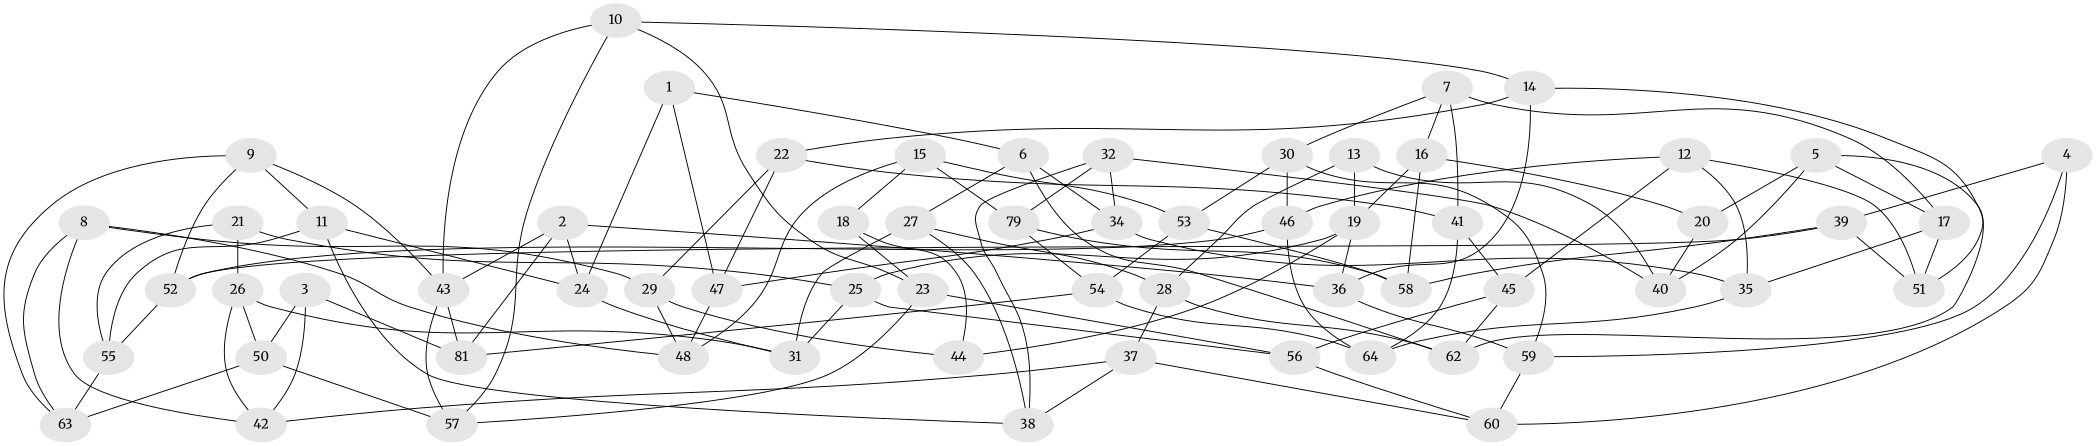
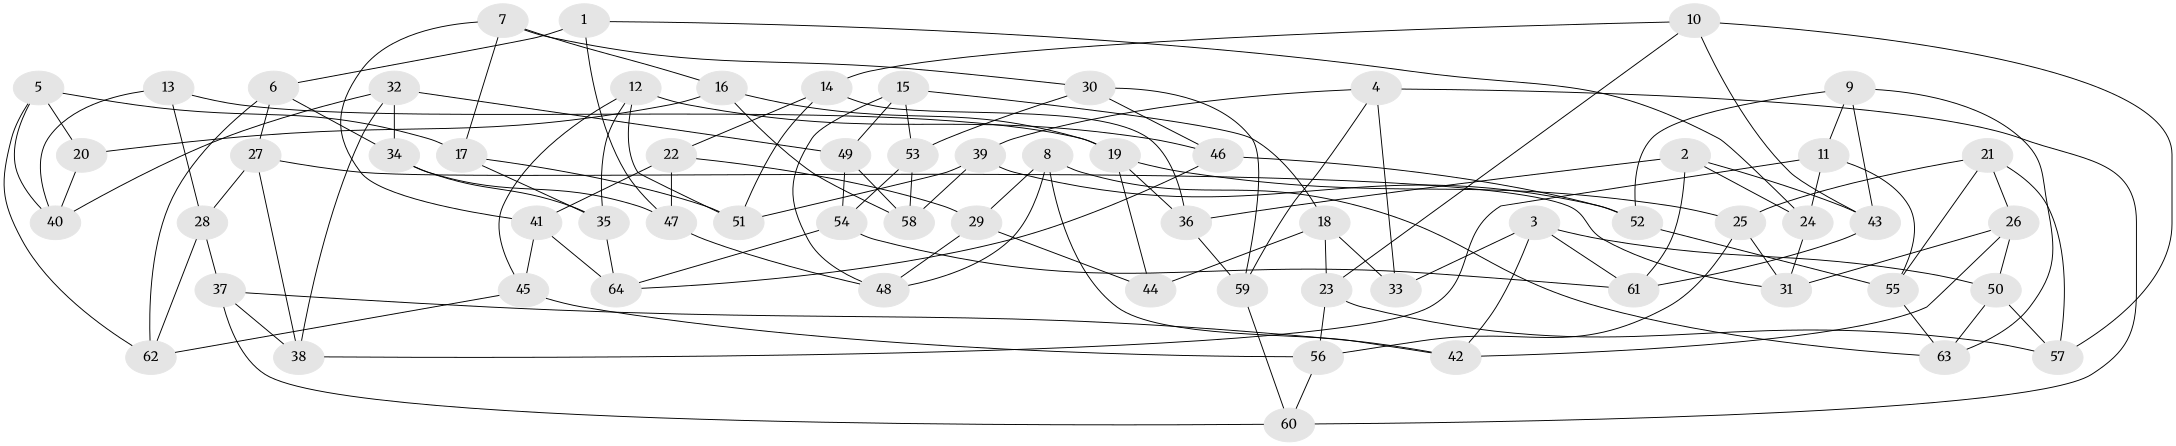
node "79": label "79" -> "49"
node "33": added
node "81": label "81" -> "61"
edge "43" -- "57": now "21" -- "57"
